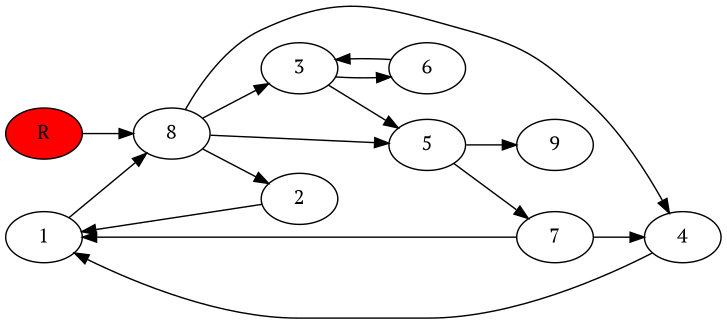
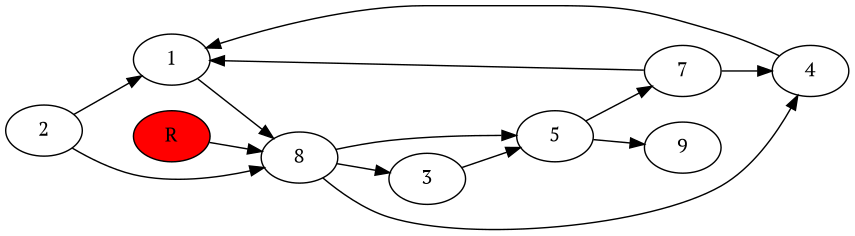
node "6": removed
edge "8" -> "2": reversed
